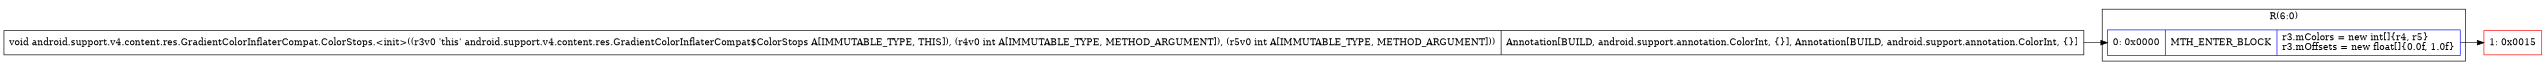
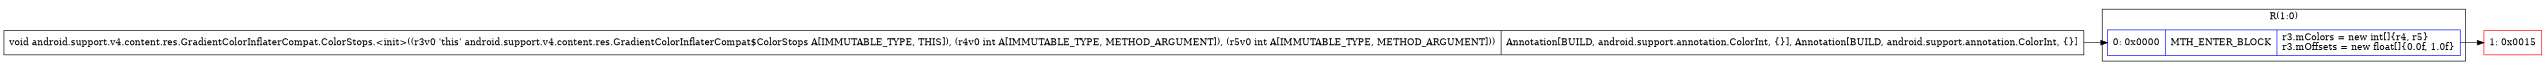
cluster "R(6:0)": label "R(6:0)" -> "R(1:0)"
